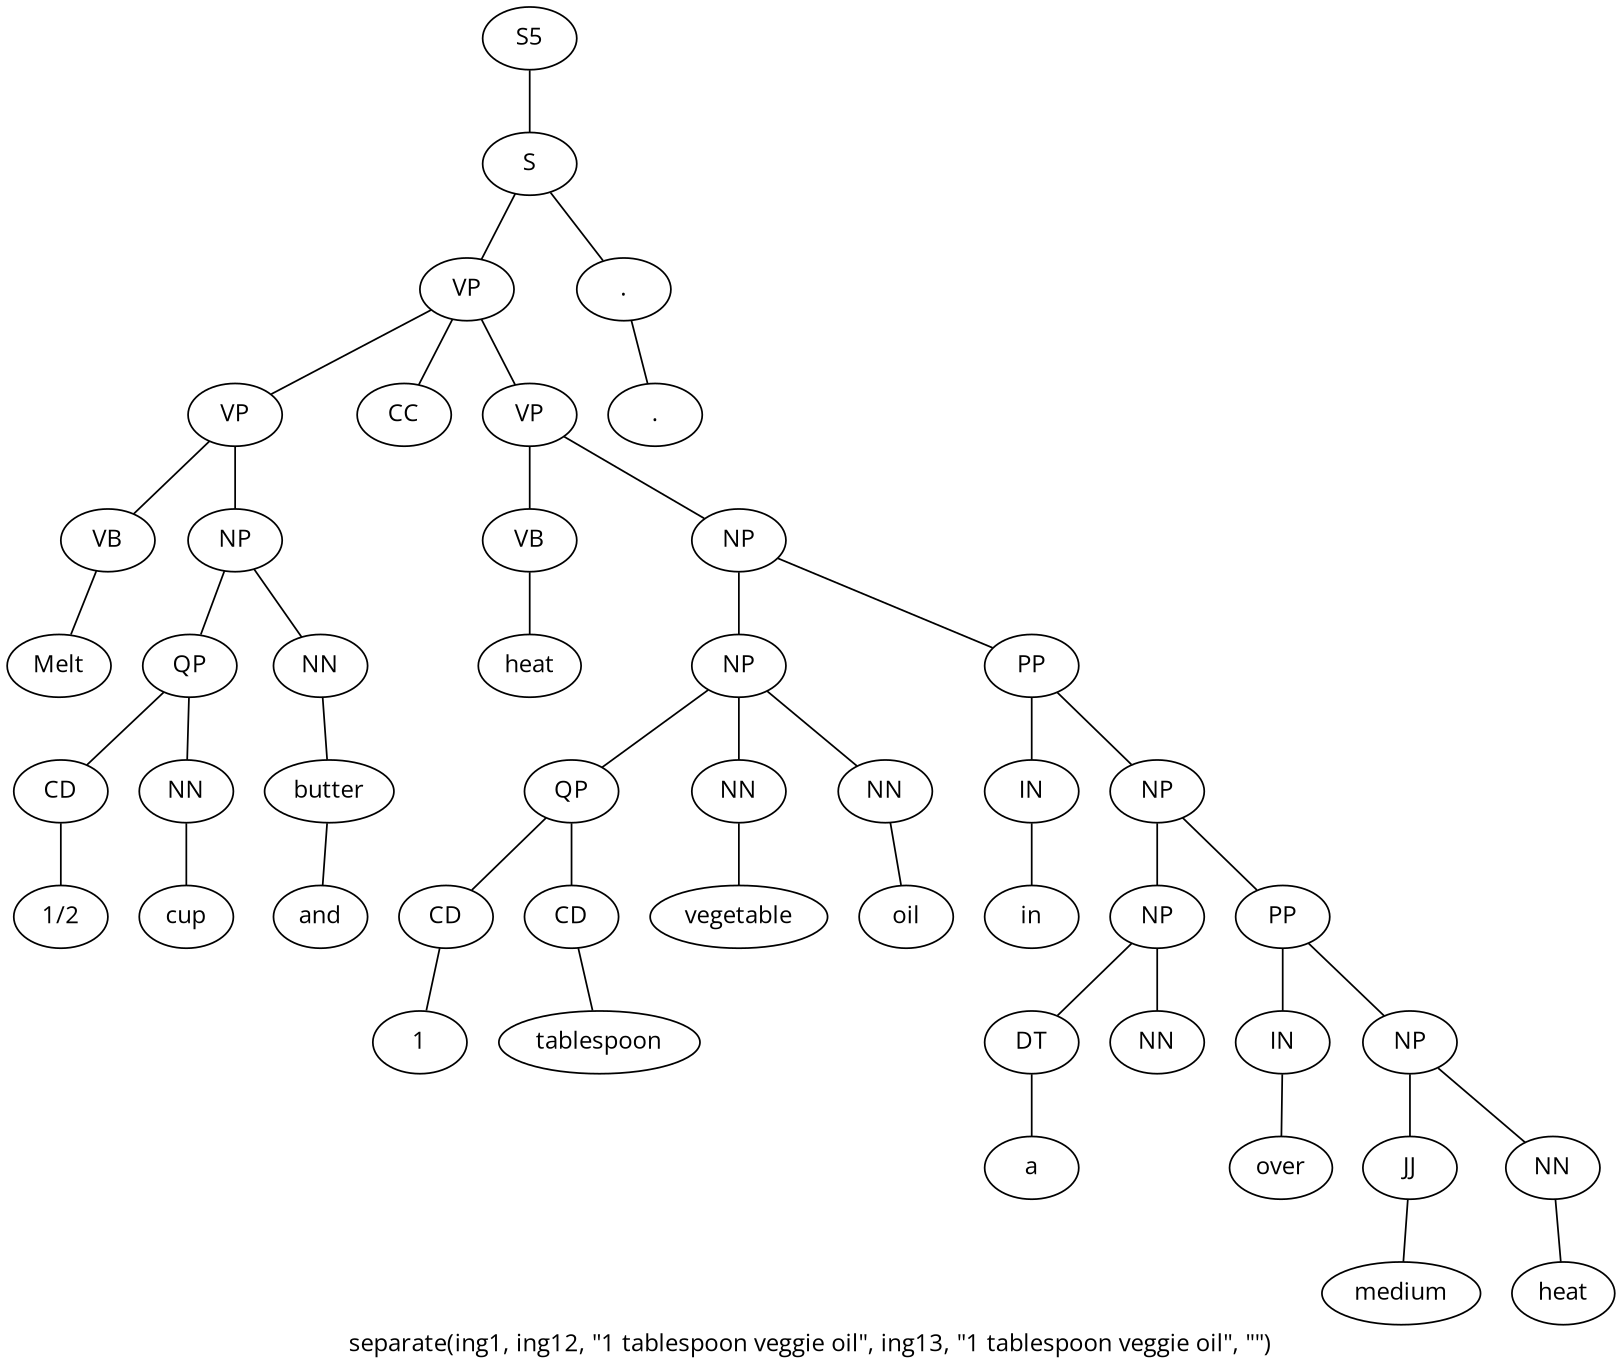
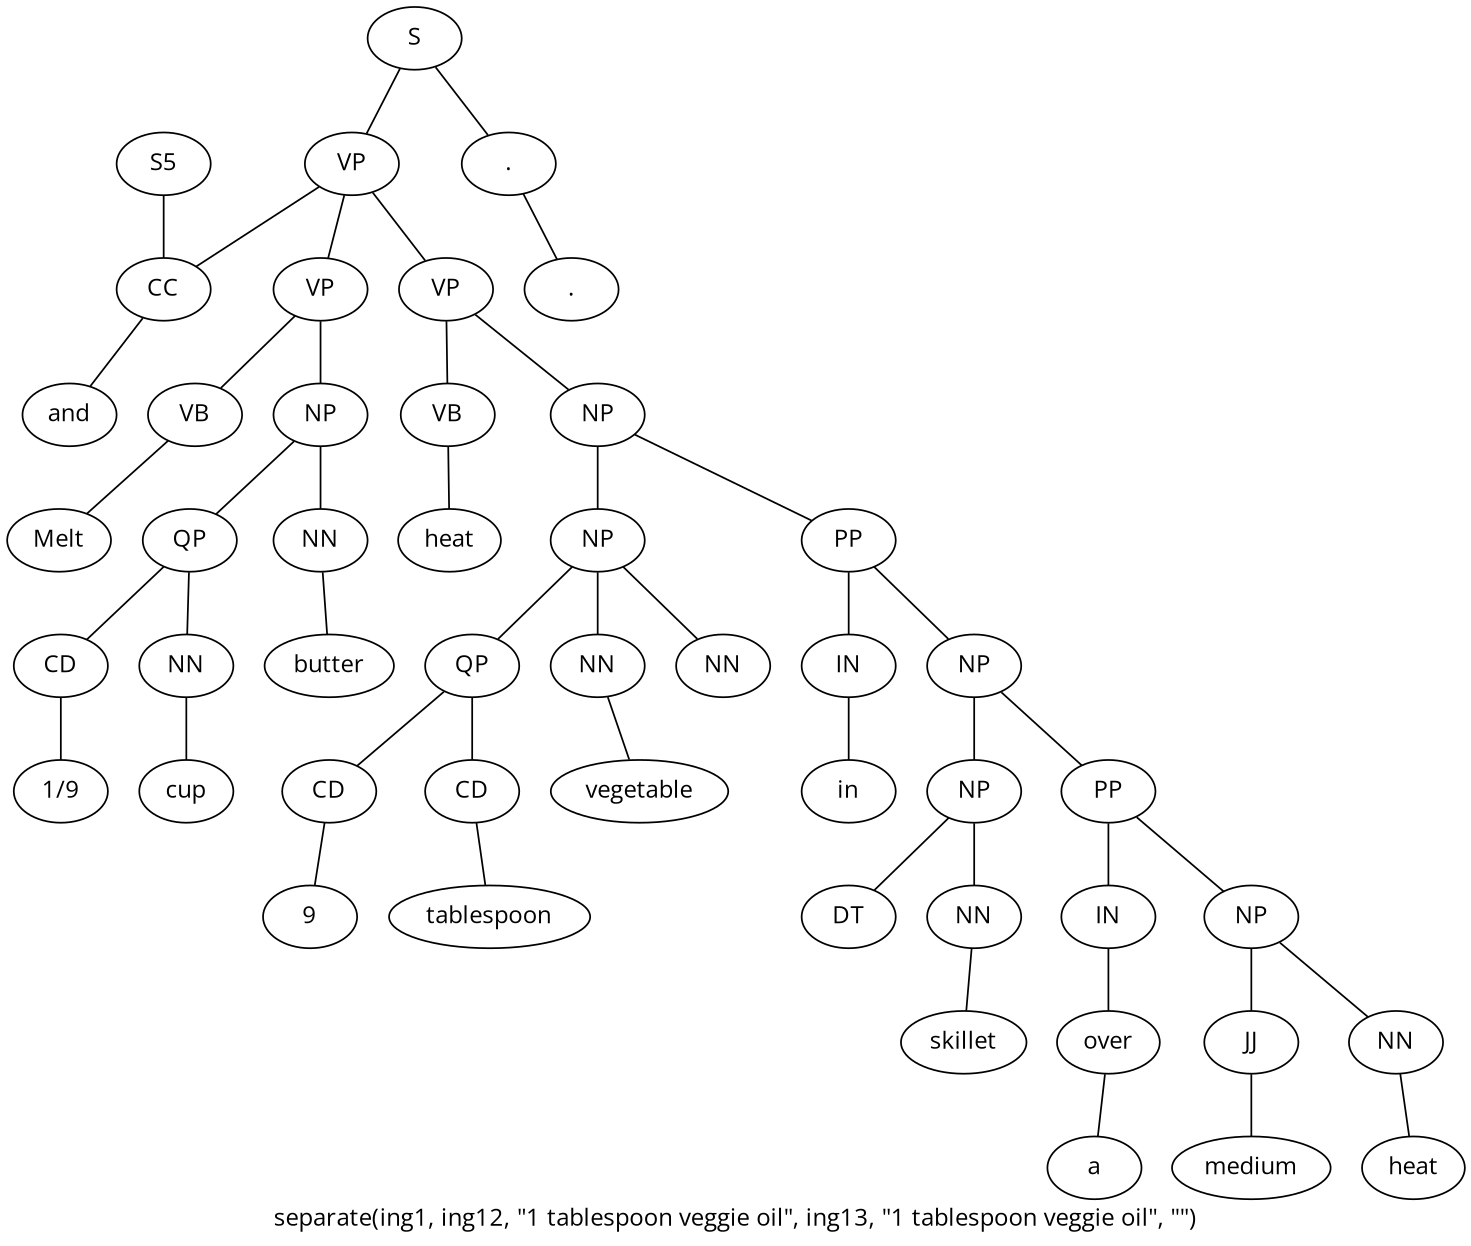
edge "S5" -- "S": now "S5" -- "CC"
edge "butter" -- "and": now "CC" -- "and"
node "1/2": label "1/2" -> "1/9"
node "oil": removed
node "1": label "1" -> "9"
node "skillet": added
edge "DT" -- "a": now "over" -- "a"
